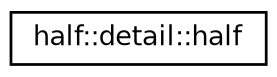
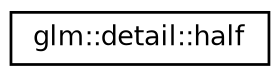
node "half::detail::half": label "half::detail::half" -> "glm::detail::half"
